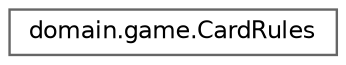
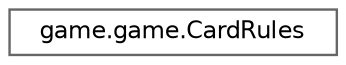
node "domain.game.CardRules": label "domain.game.CardRules" -> "game.game.CardRules"
